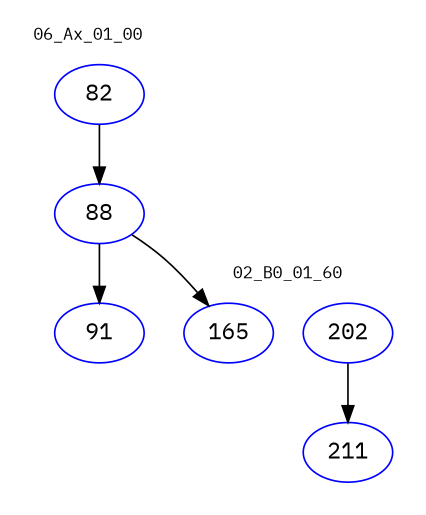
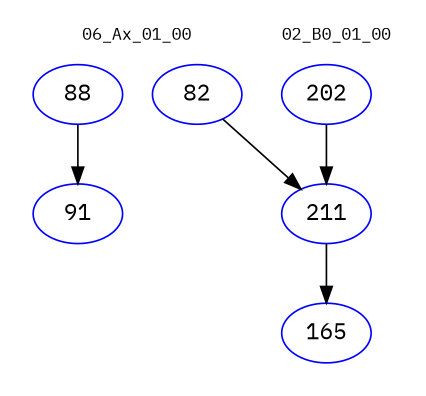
edge "82" -> "88": now "82" -> "211"
cluster "02_B0_01_60": label "02_B0_01_60" -> "02_B0_01_00"
edge "88" -> "165": now "211" -> "165"
